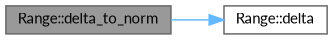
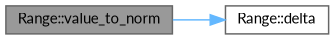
node "Range::delta_to_norm": label "Range::delta_to_norm" -> "Range::value_to_norm"
